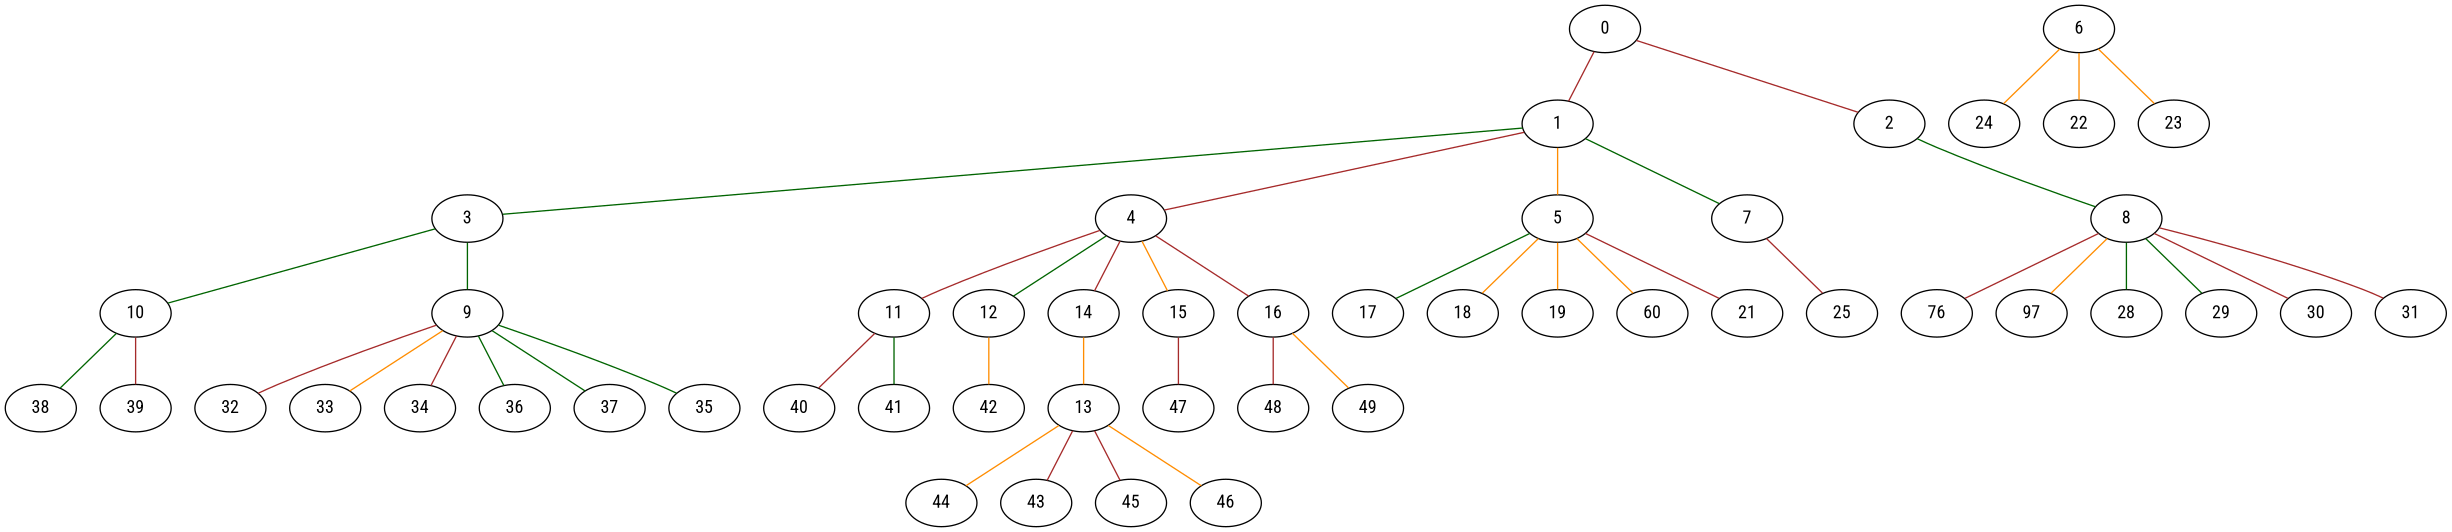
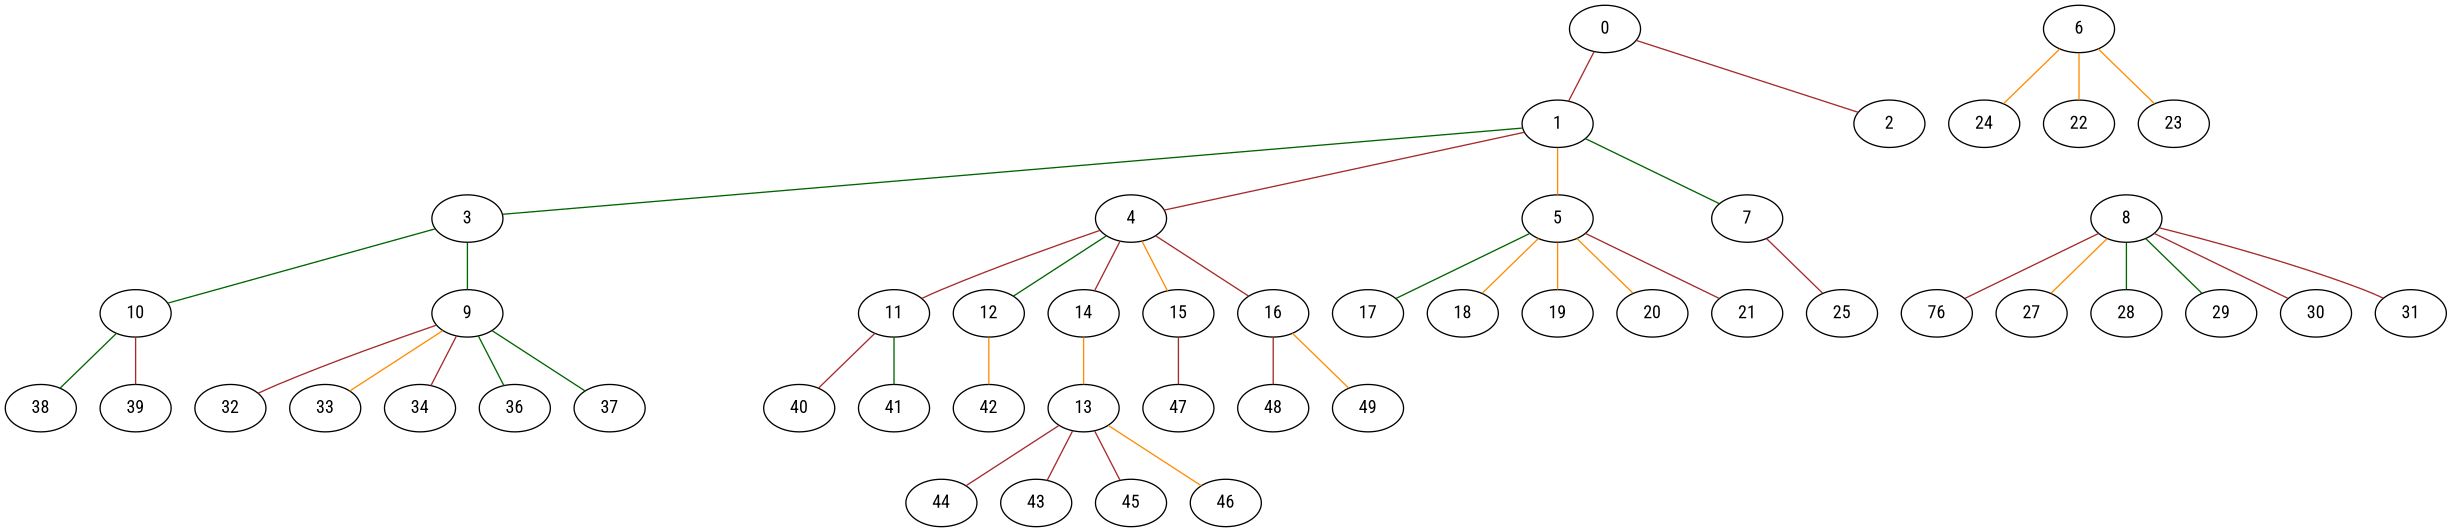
edge "2" -- "8": removed
node "60": label "60" -> "20"
node "97": label "97" -> "27"
node "35": removed
edge "13" -- "44": color darkorange -> brown
